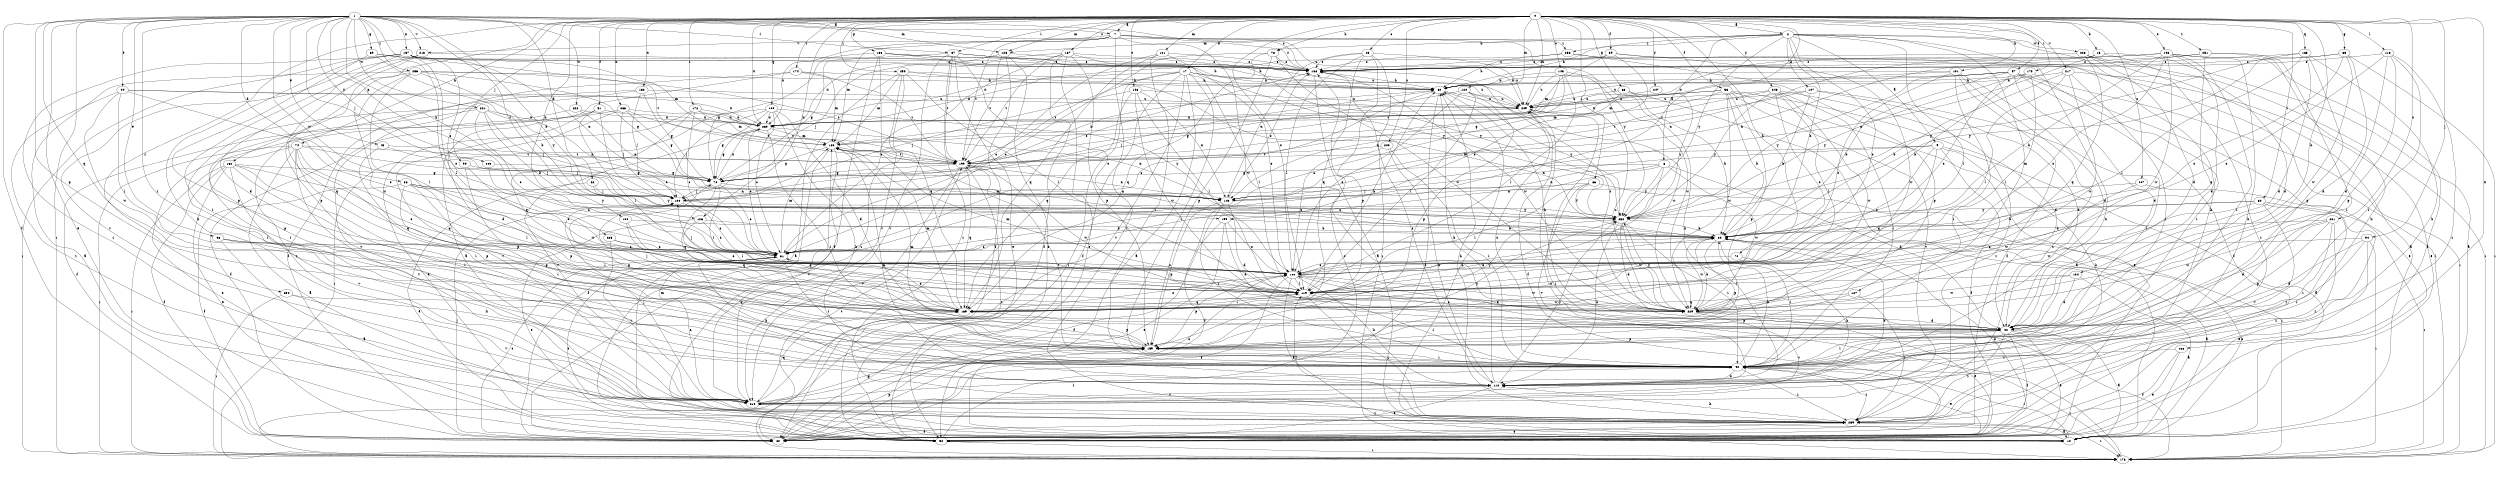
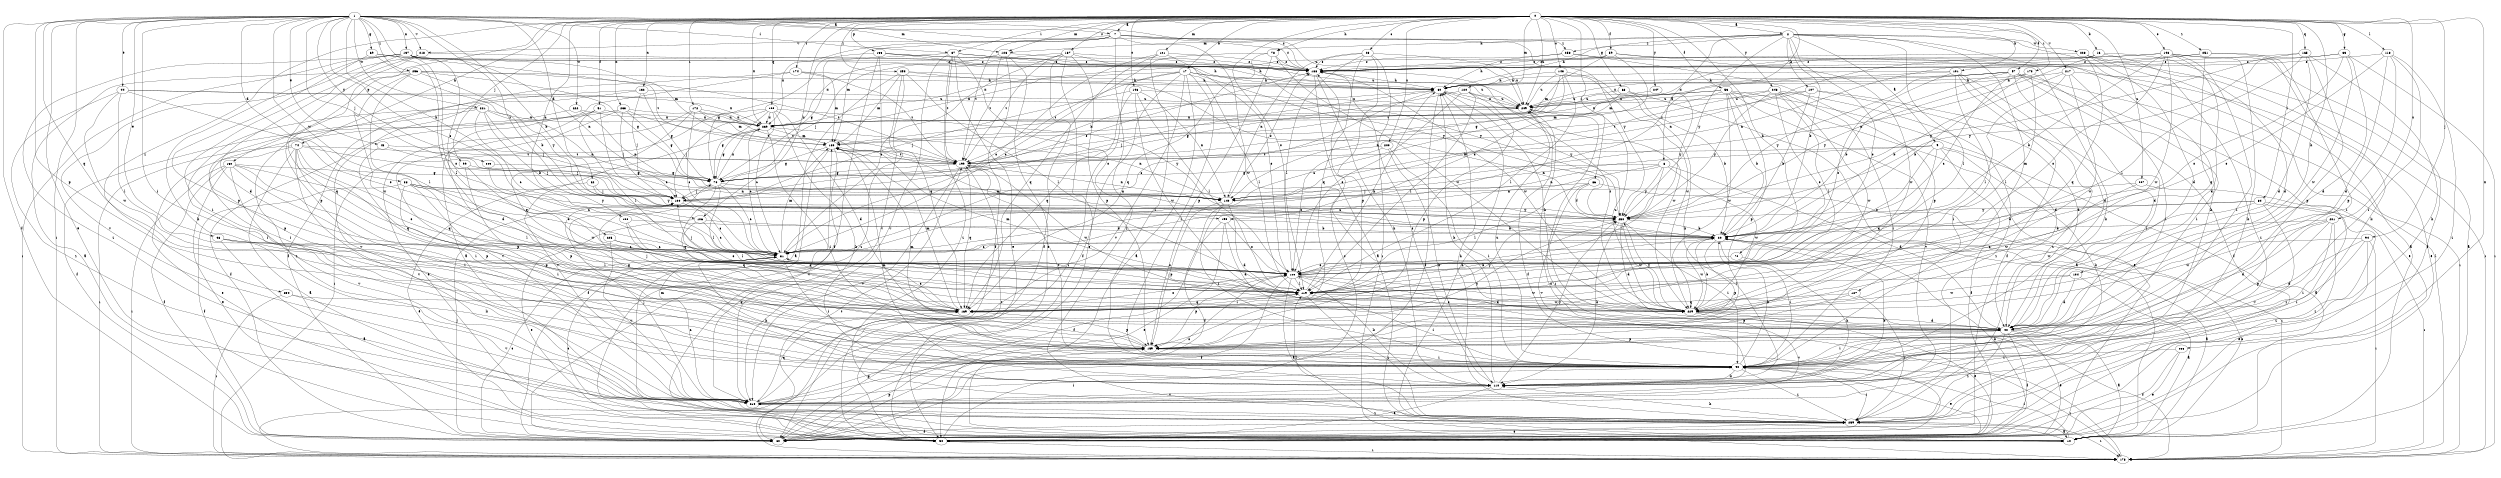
edge "188" -> "110": added, label "k"
